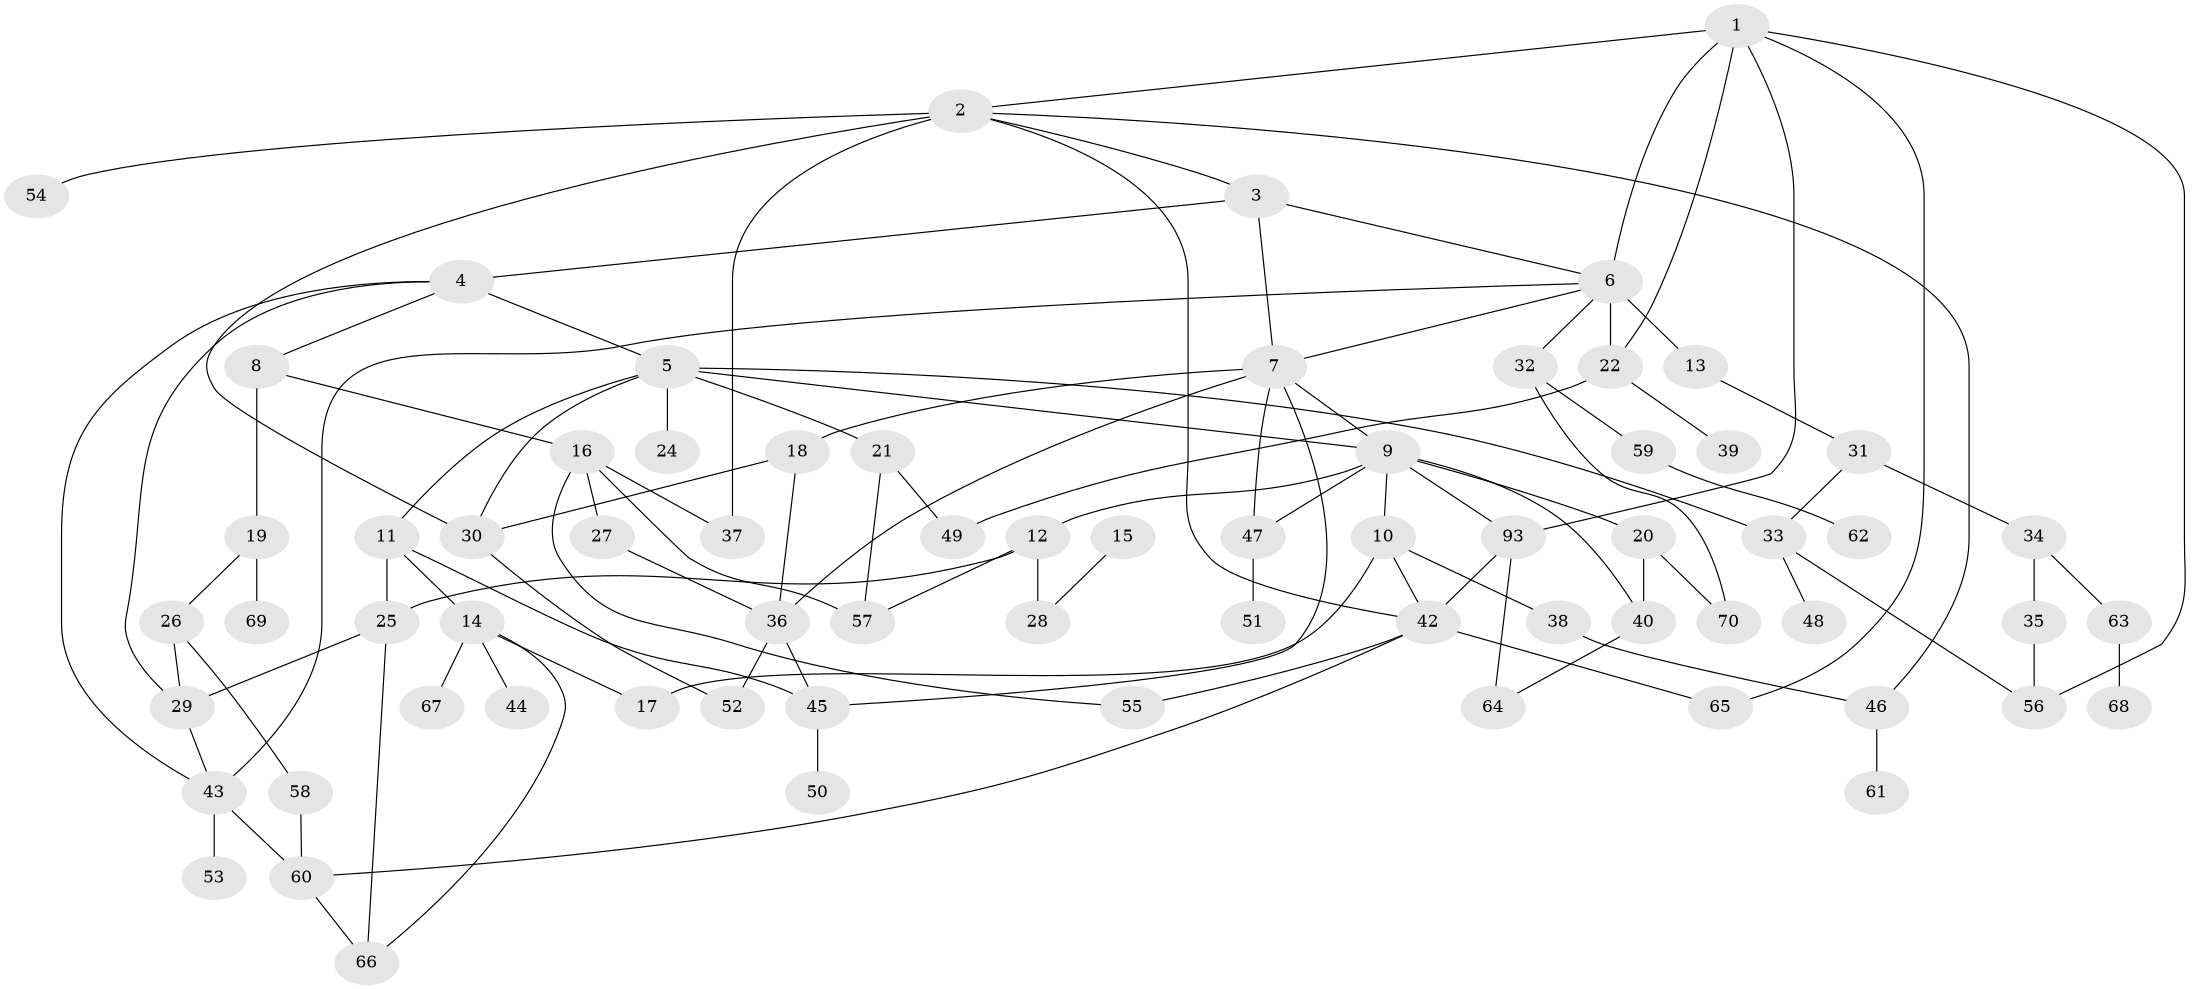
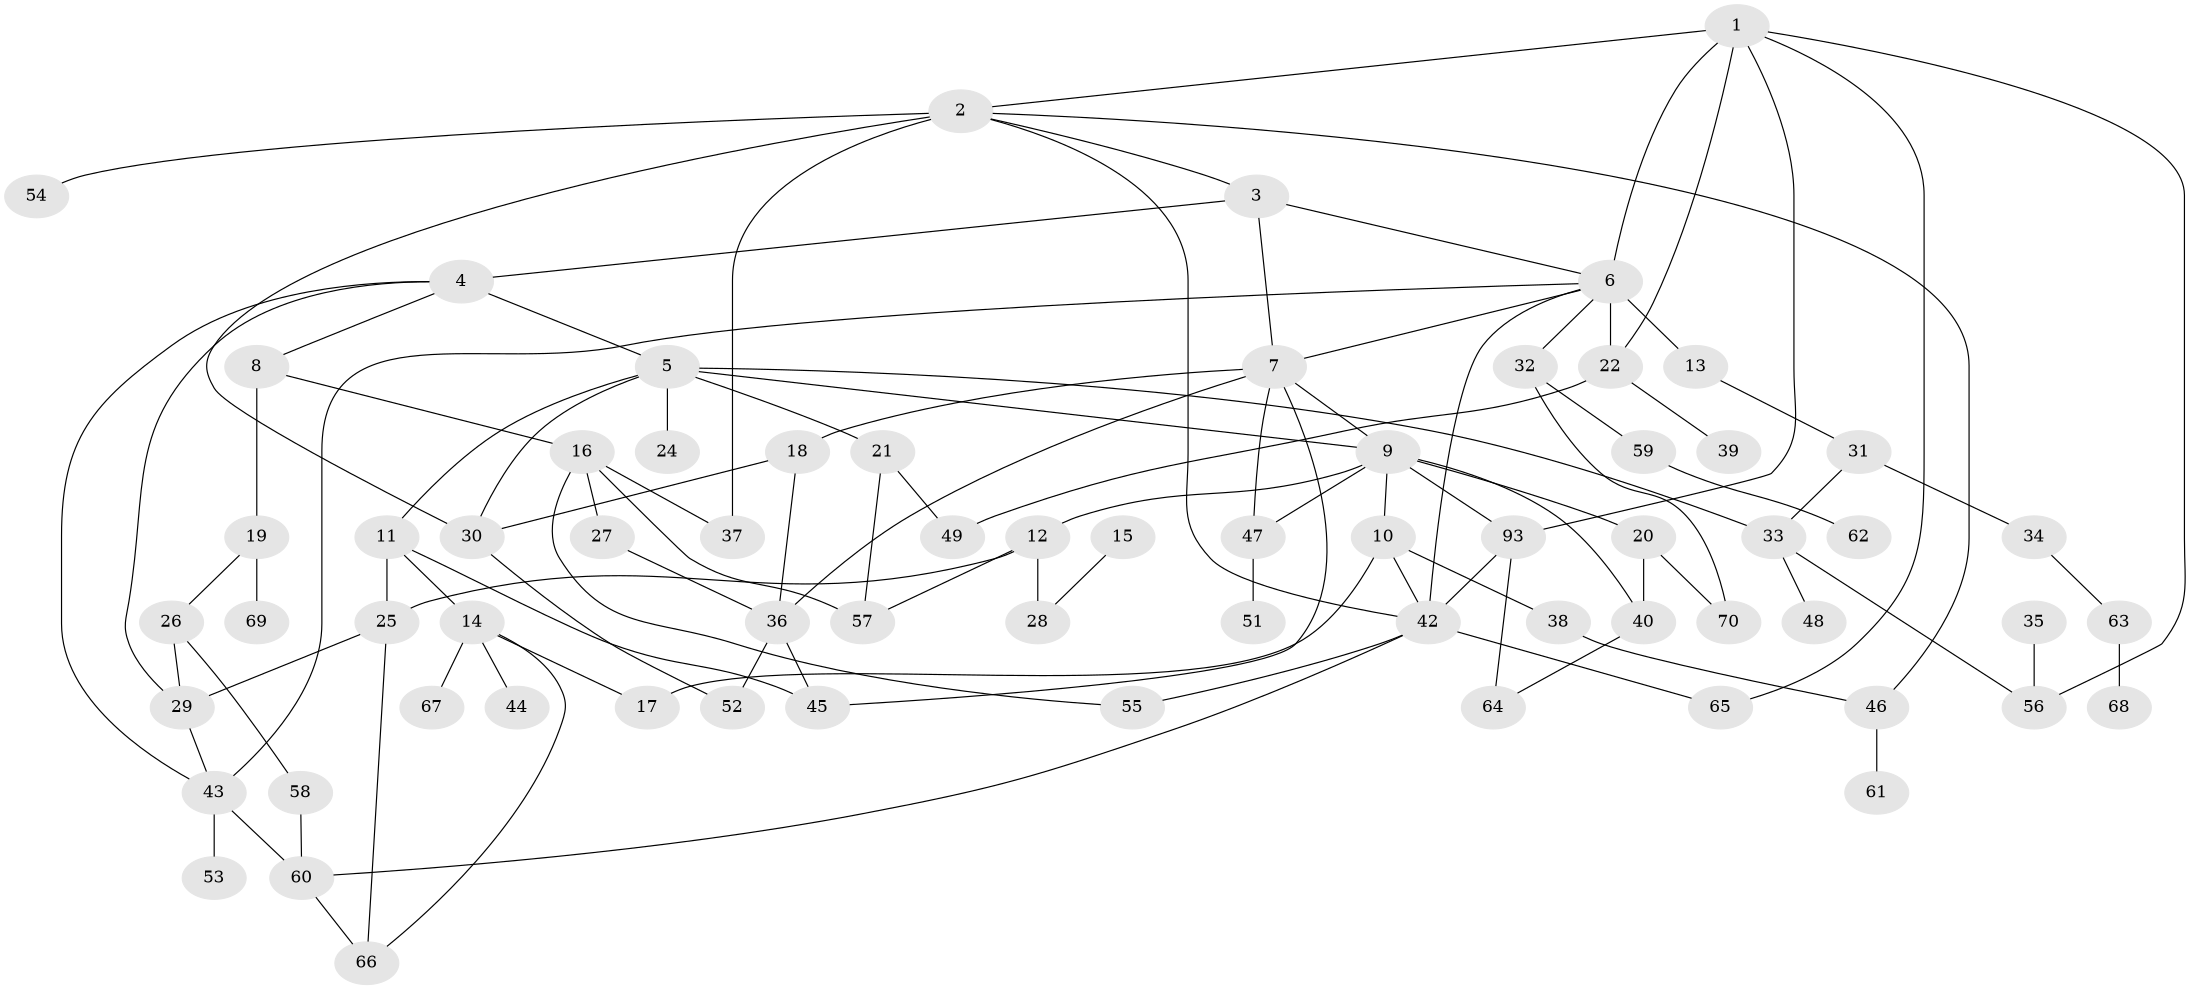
edge "6" -- "42": added
edge "34" -- "35": removed
node "50": removed
